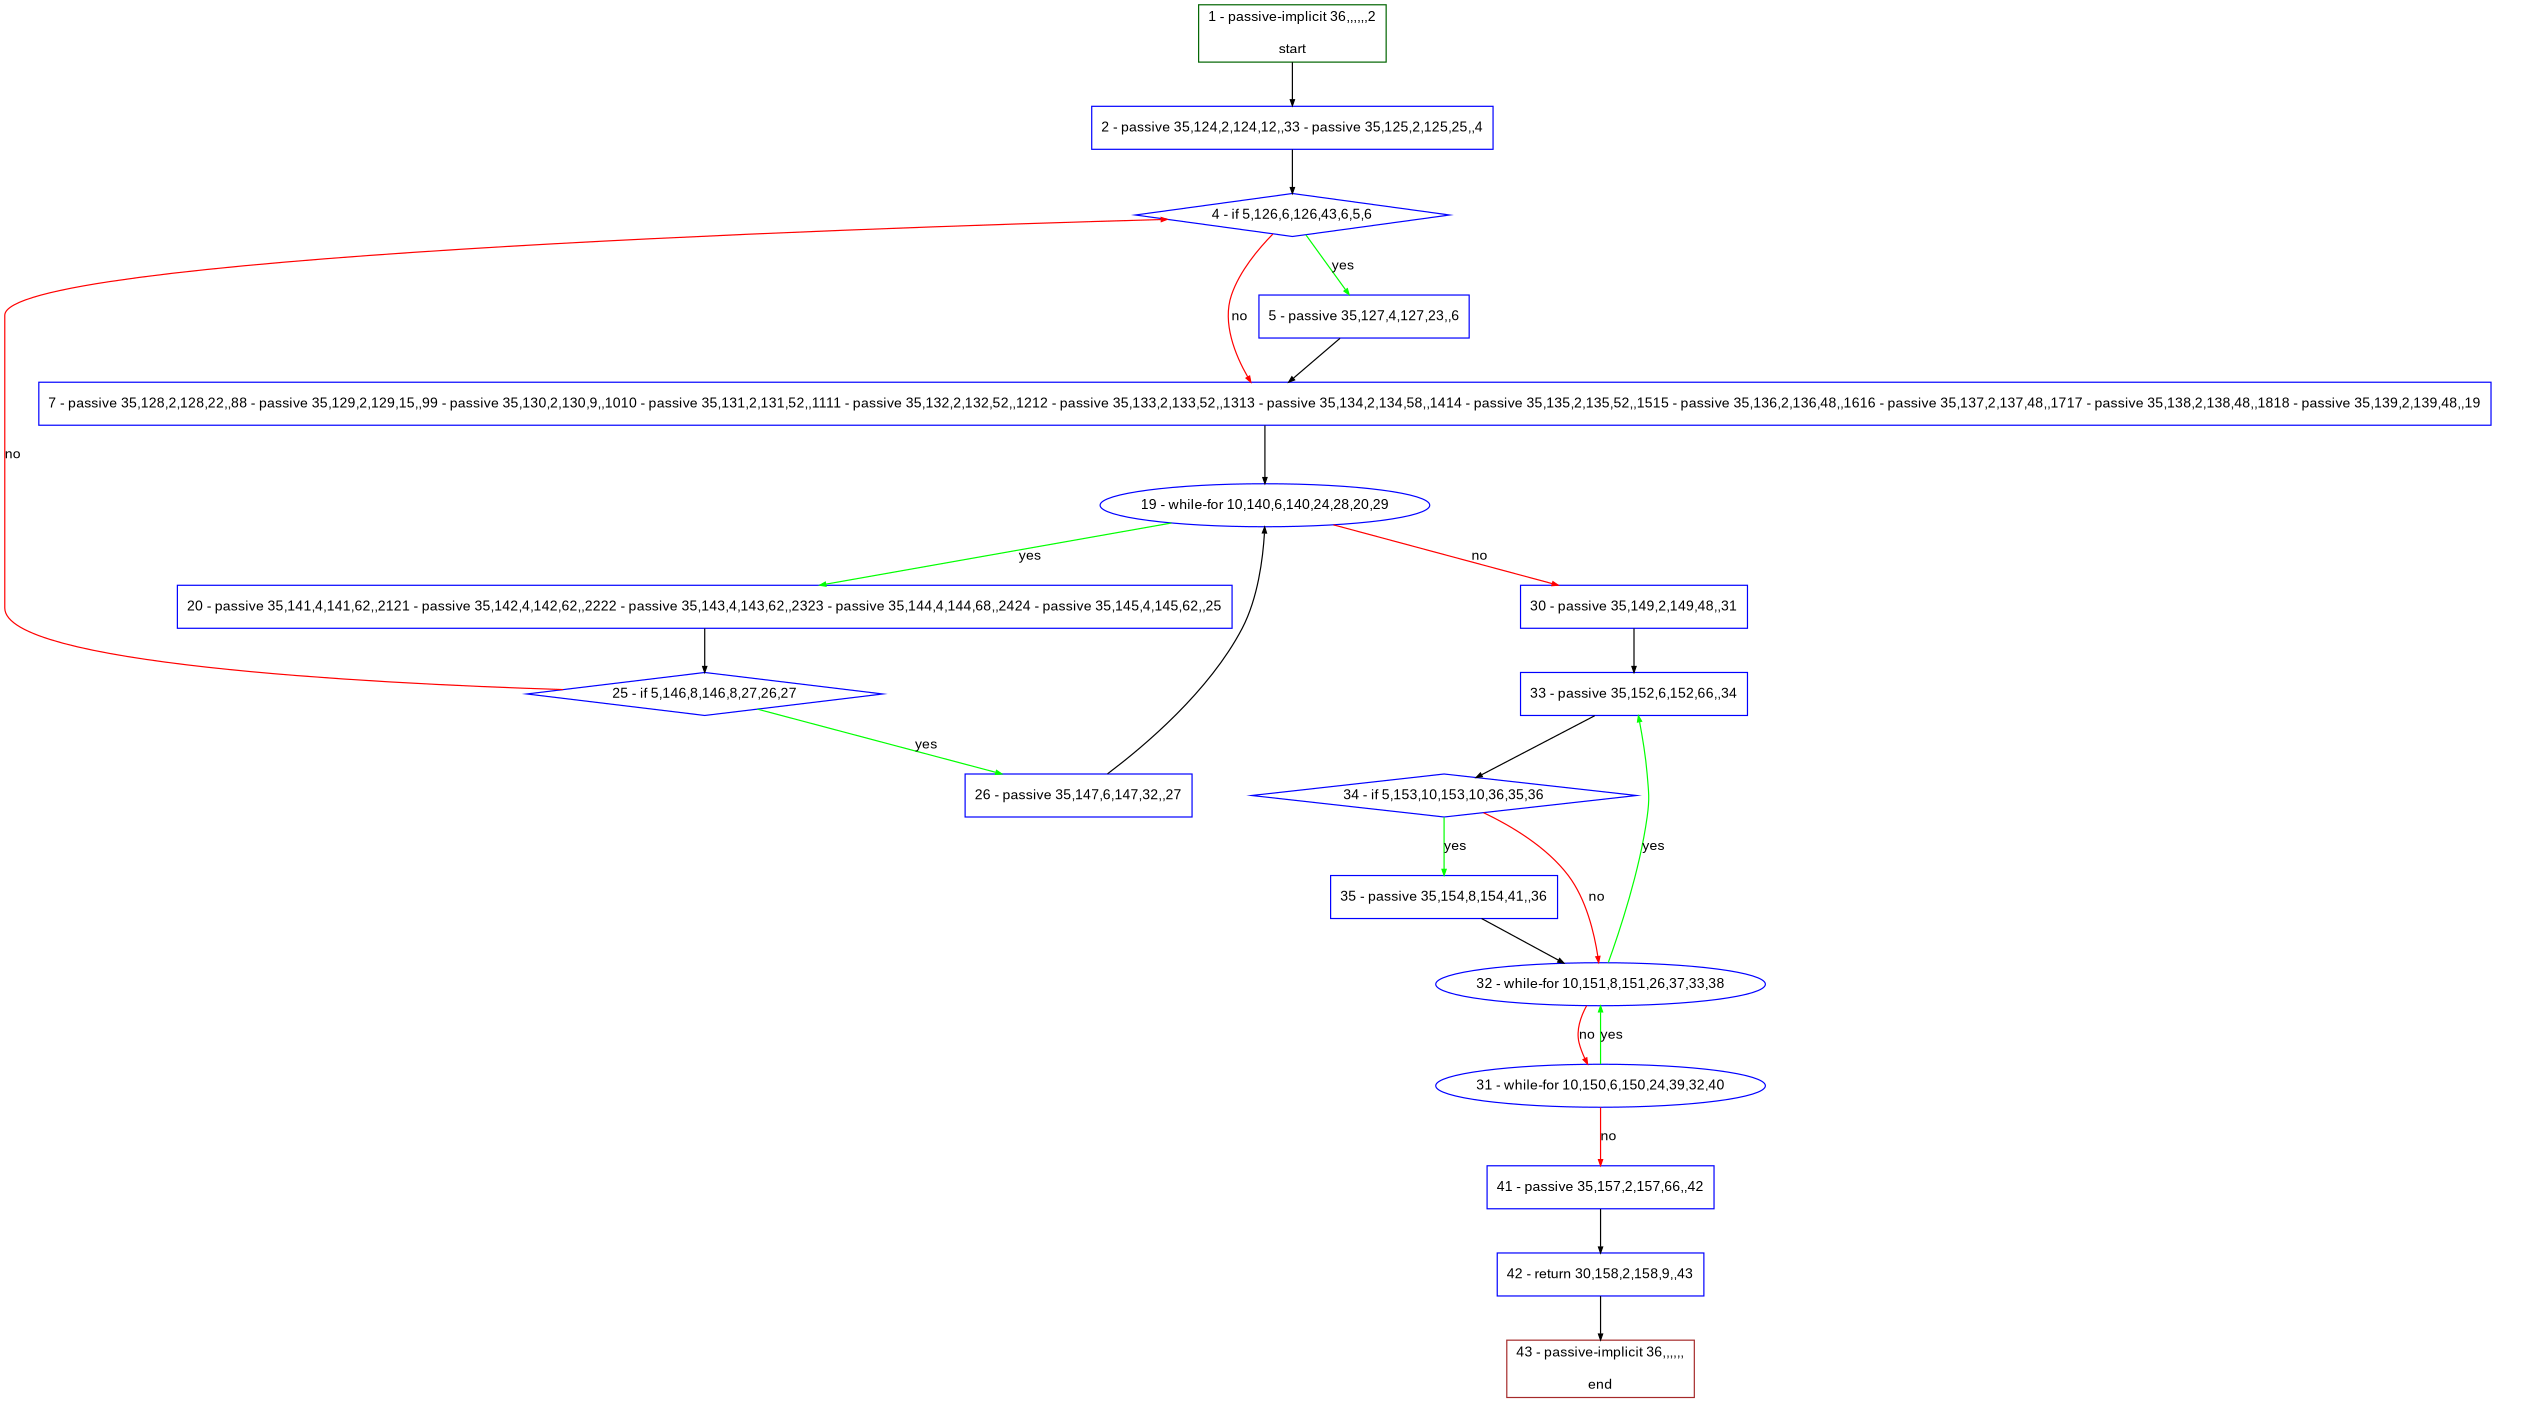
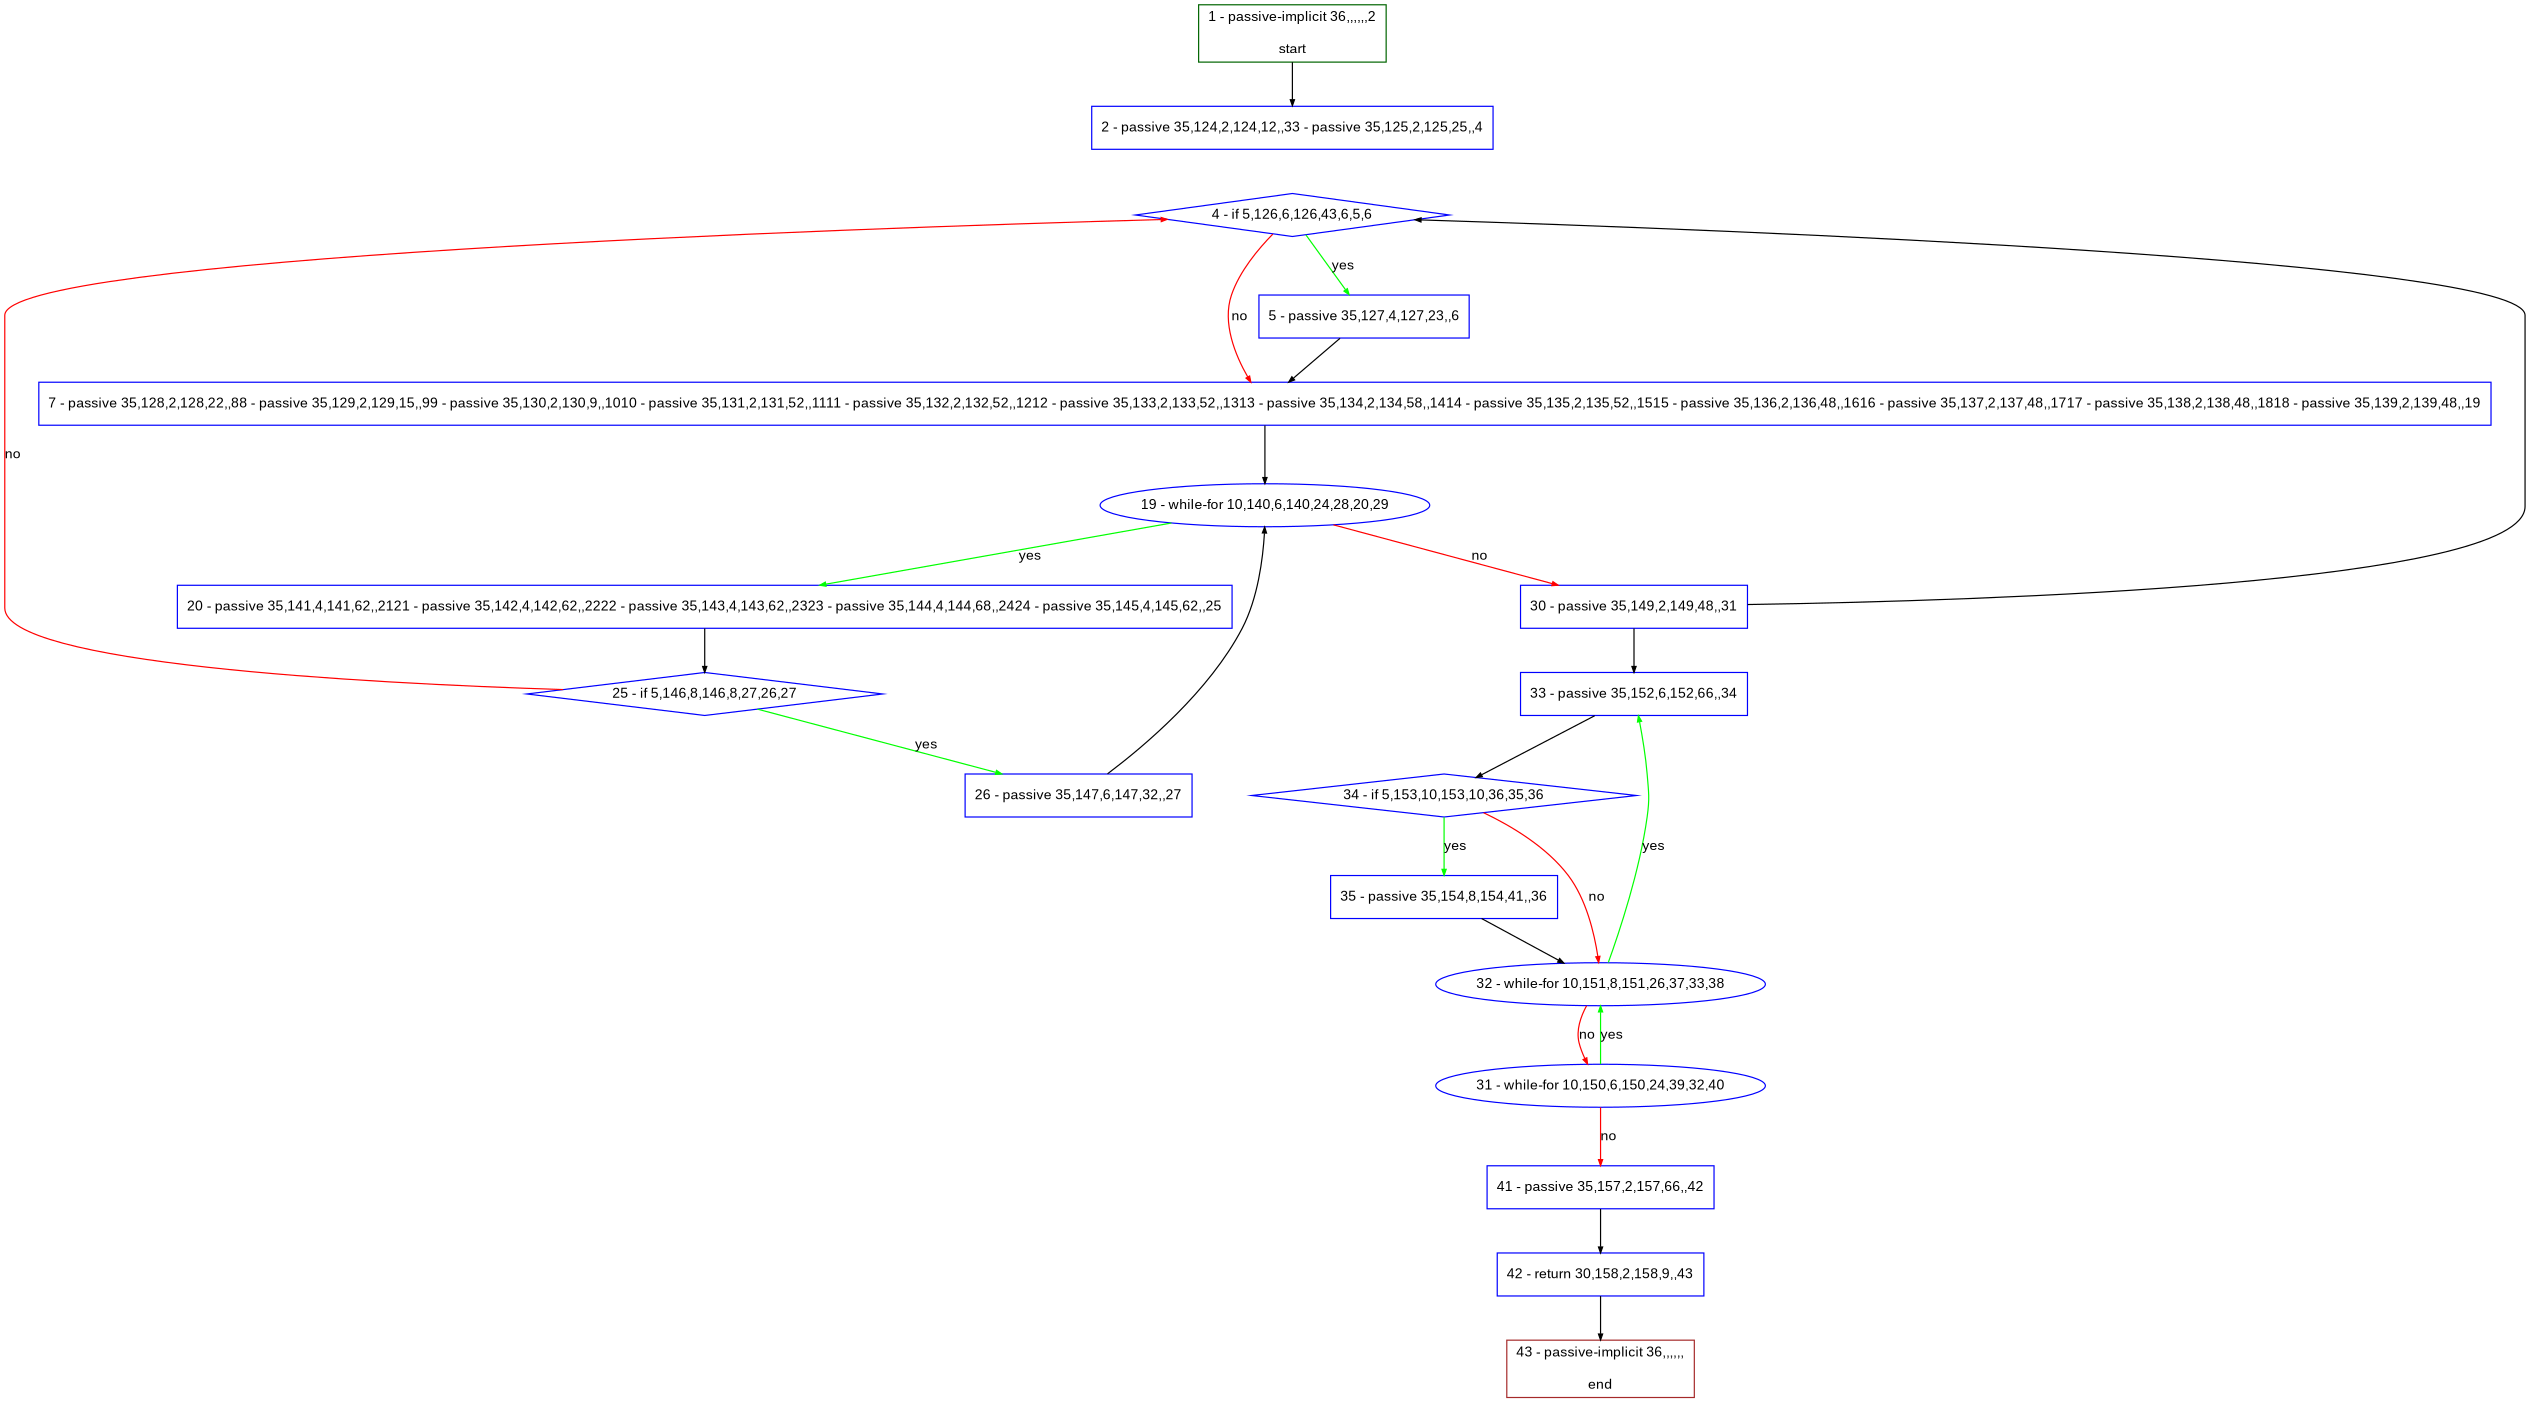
edge "2 - passive 35,124,2,124,12,,33 - passive 35,125,2,125,25,,4" -> "4 - if 5,126,6,126,43,6,5,6": now "30 - passive 35,149,2,149,48,,31" -> "4 - if 5,126,6,126,43,6,5,6"
